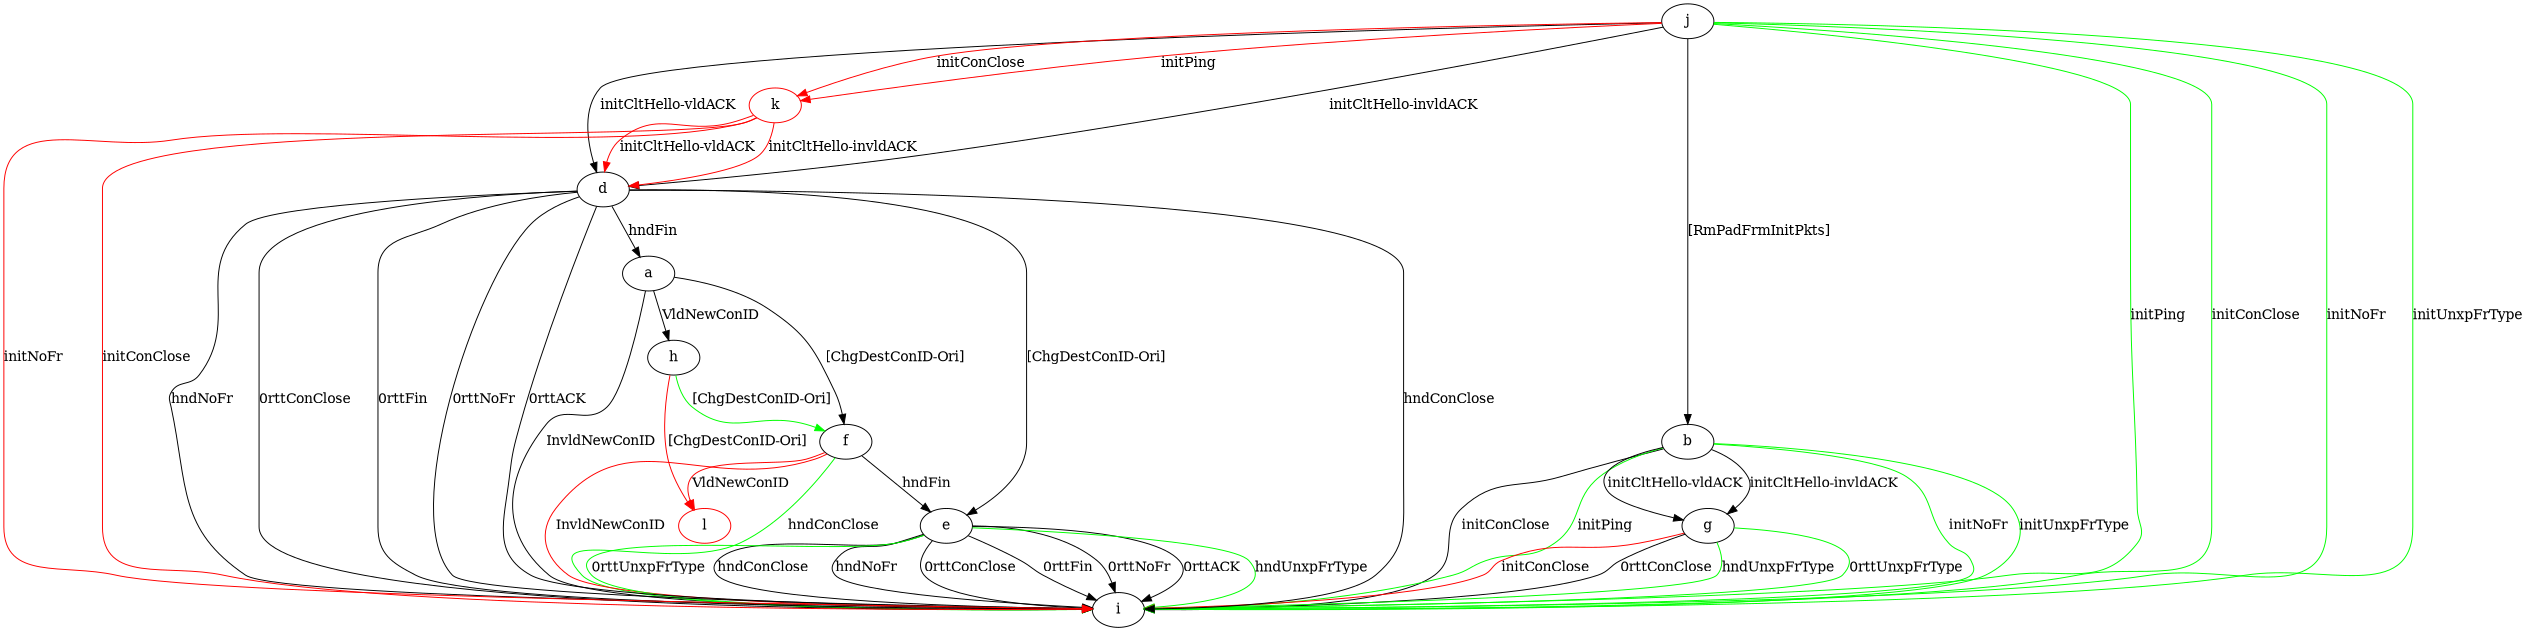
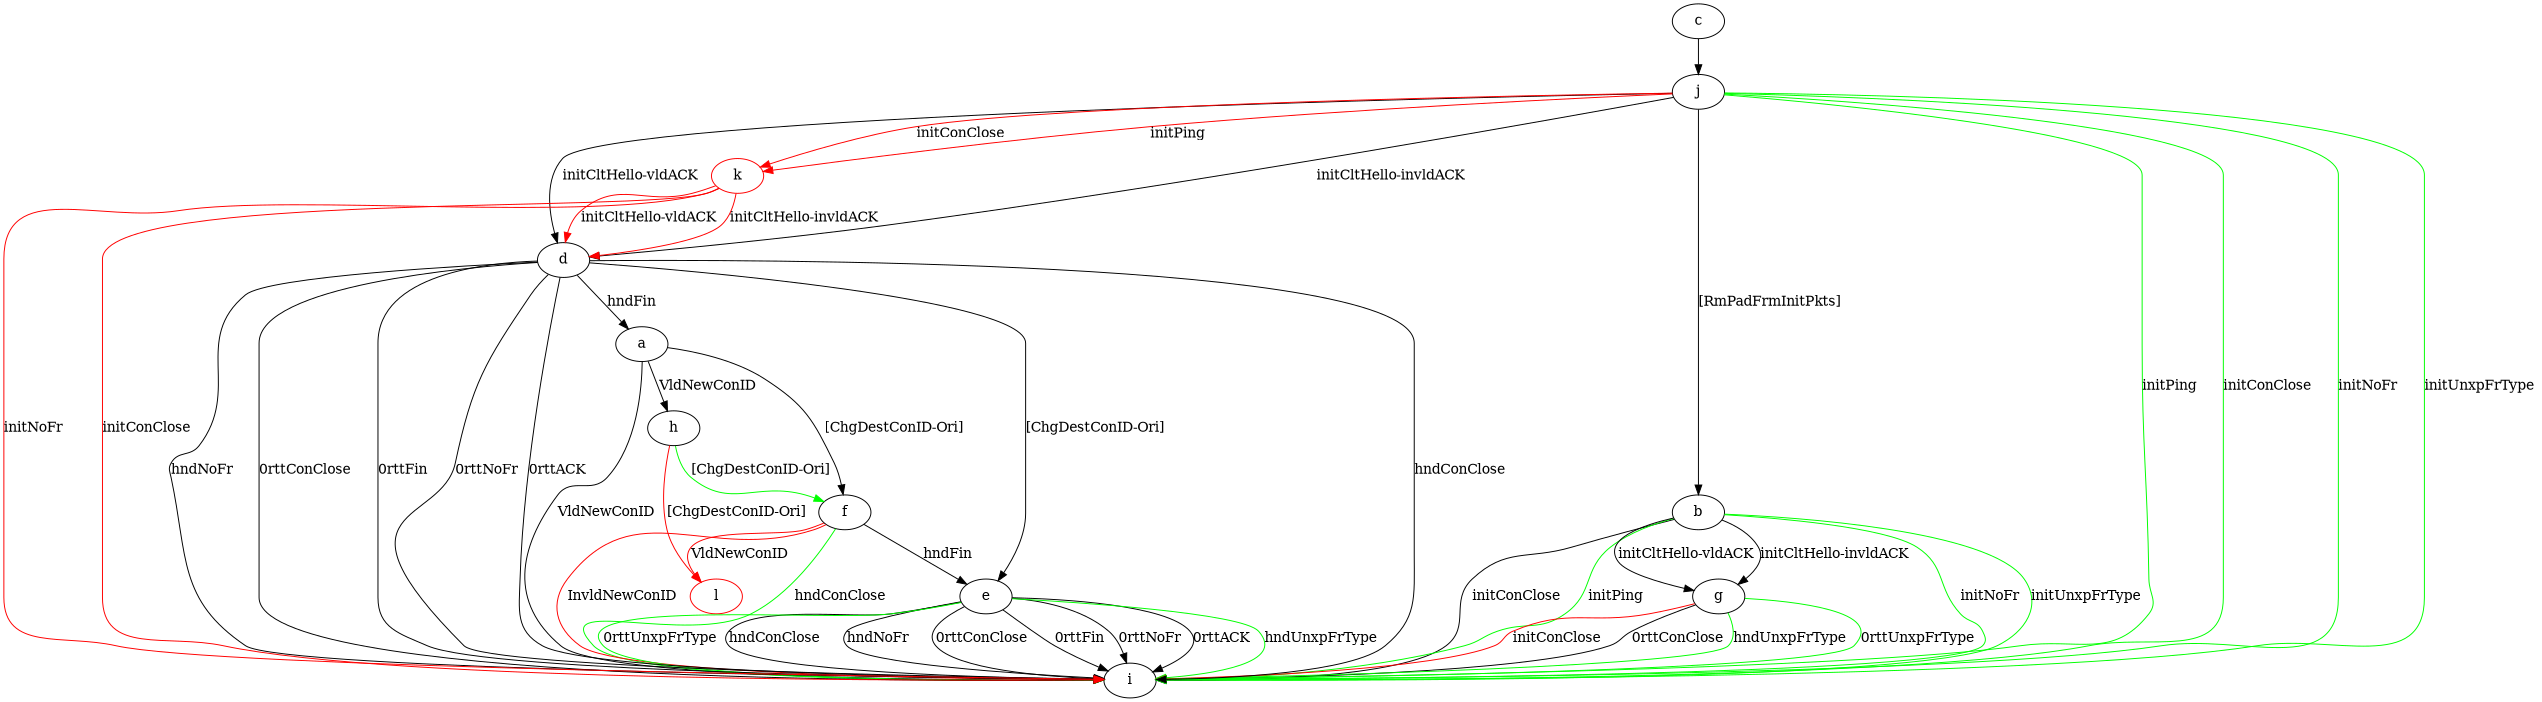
node "c": added
edge "a" -> "i": label "InvldNewConID " -> "VldNewConID "
